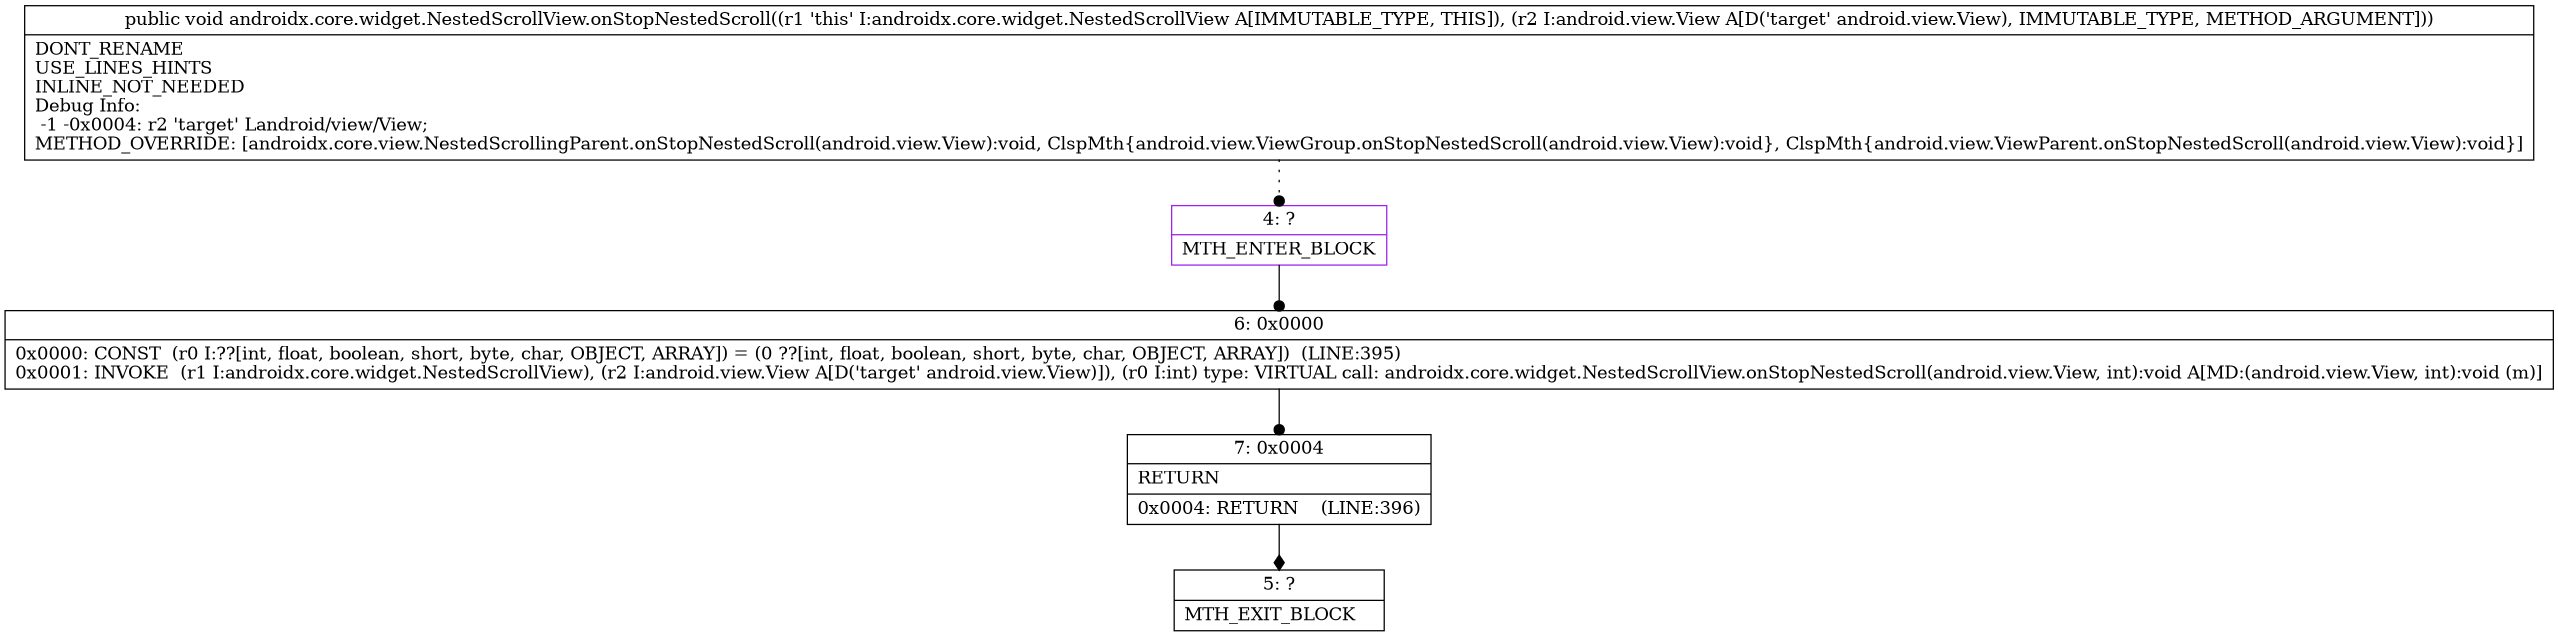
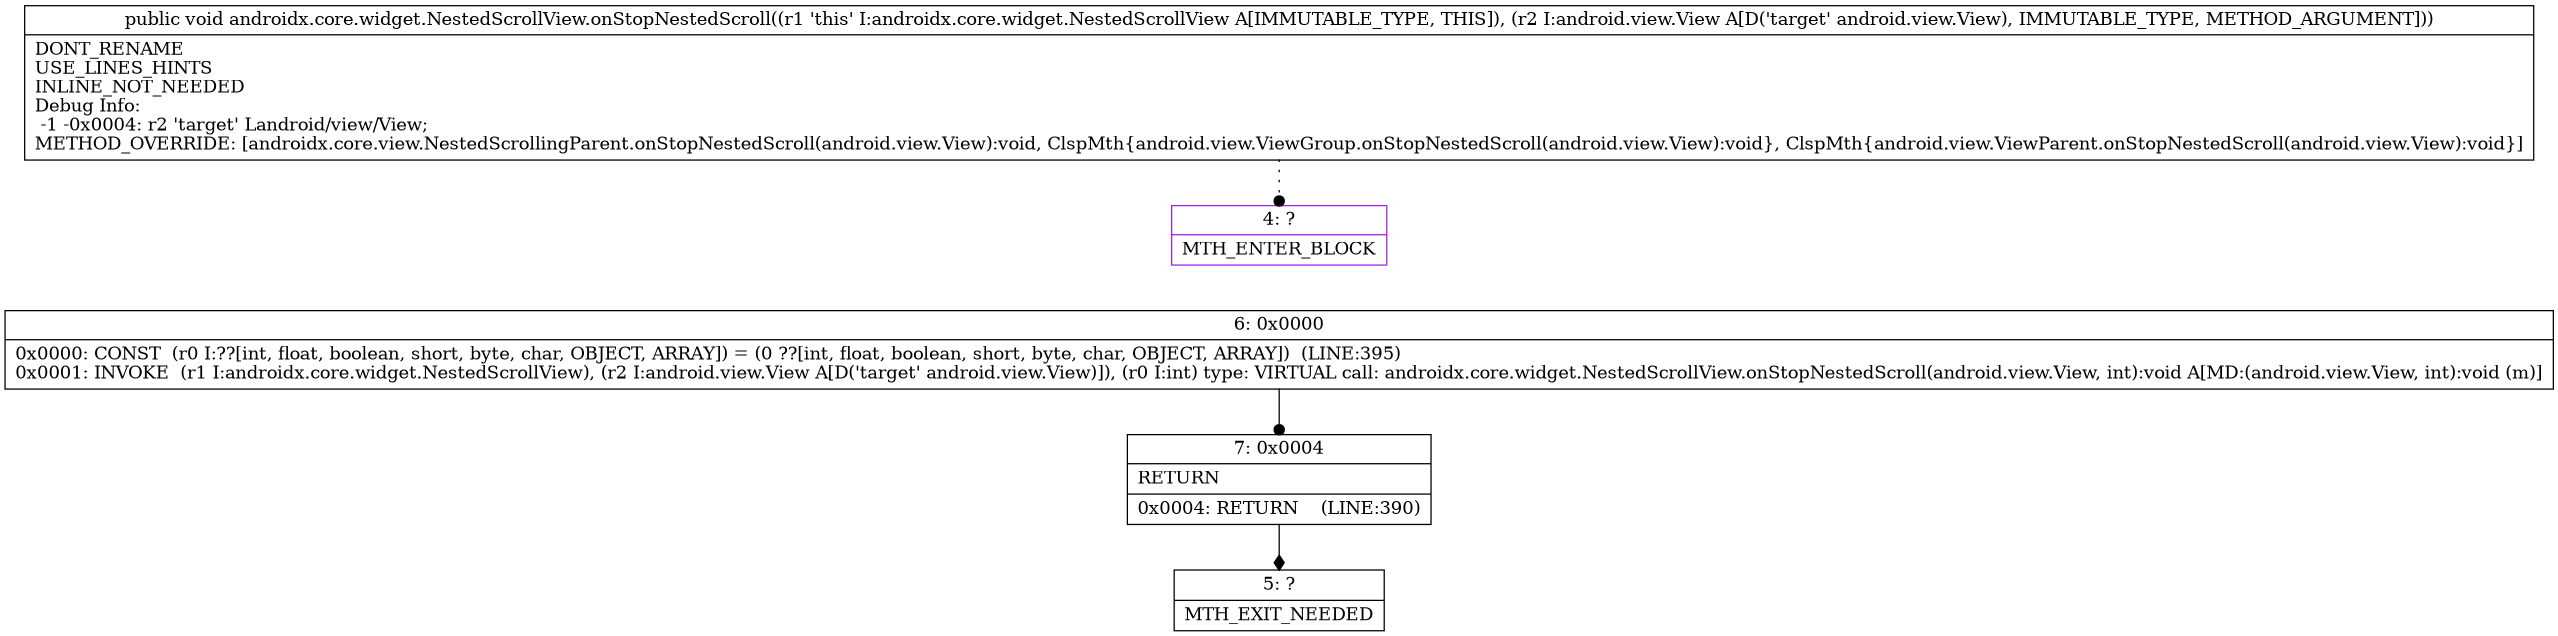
edge "4: ?" -> "6: 0x0000": removed
node "7: 0x0004": text "0x0004: RETURN    (LINE:396)" -> "0x0004: RETURN    (LINE:390)"
node "5: ?": text "MTH_EXIT_BLOCK" -> "MTH_EXIT_NEEDED"
